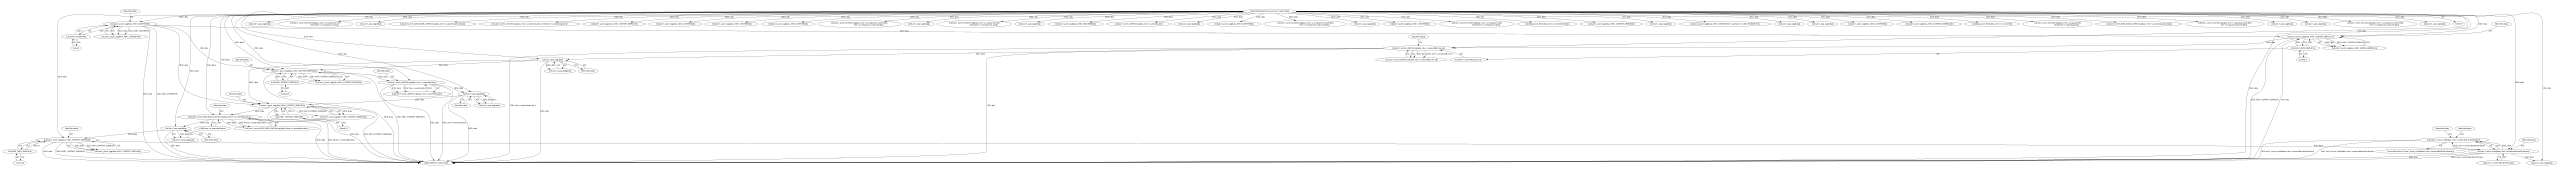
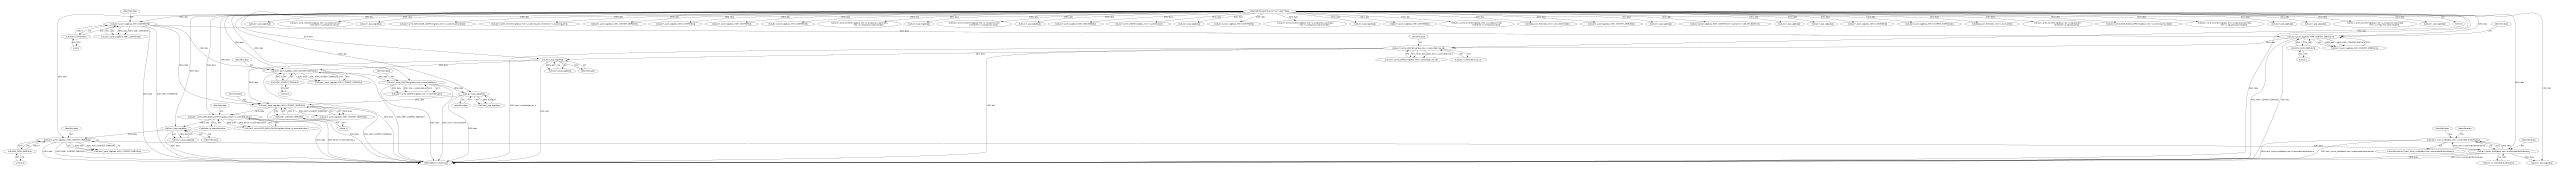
node "(Call,!asn1_push_tag(data, ASN1_SIMPLE_SIMPLE(1)))": label "(Call,!asn1_push_tag(data, ASN1_SIMPLE_SIMPLE(1)))" -> "(Call,!asn1_push_tag(data, ASN1_CONTEXT_SIMPLE(1)))"
edge "(Call,ASN1_DATA_SIMPLE(1))" -> "(Call,tree->u.extended.rule_id)": now "(Call,asn1_write_LDAPString(data, tree->u.extended.rule_id))" -> "(Call,tree->u.extended.rule_id)"
